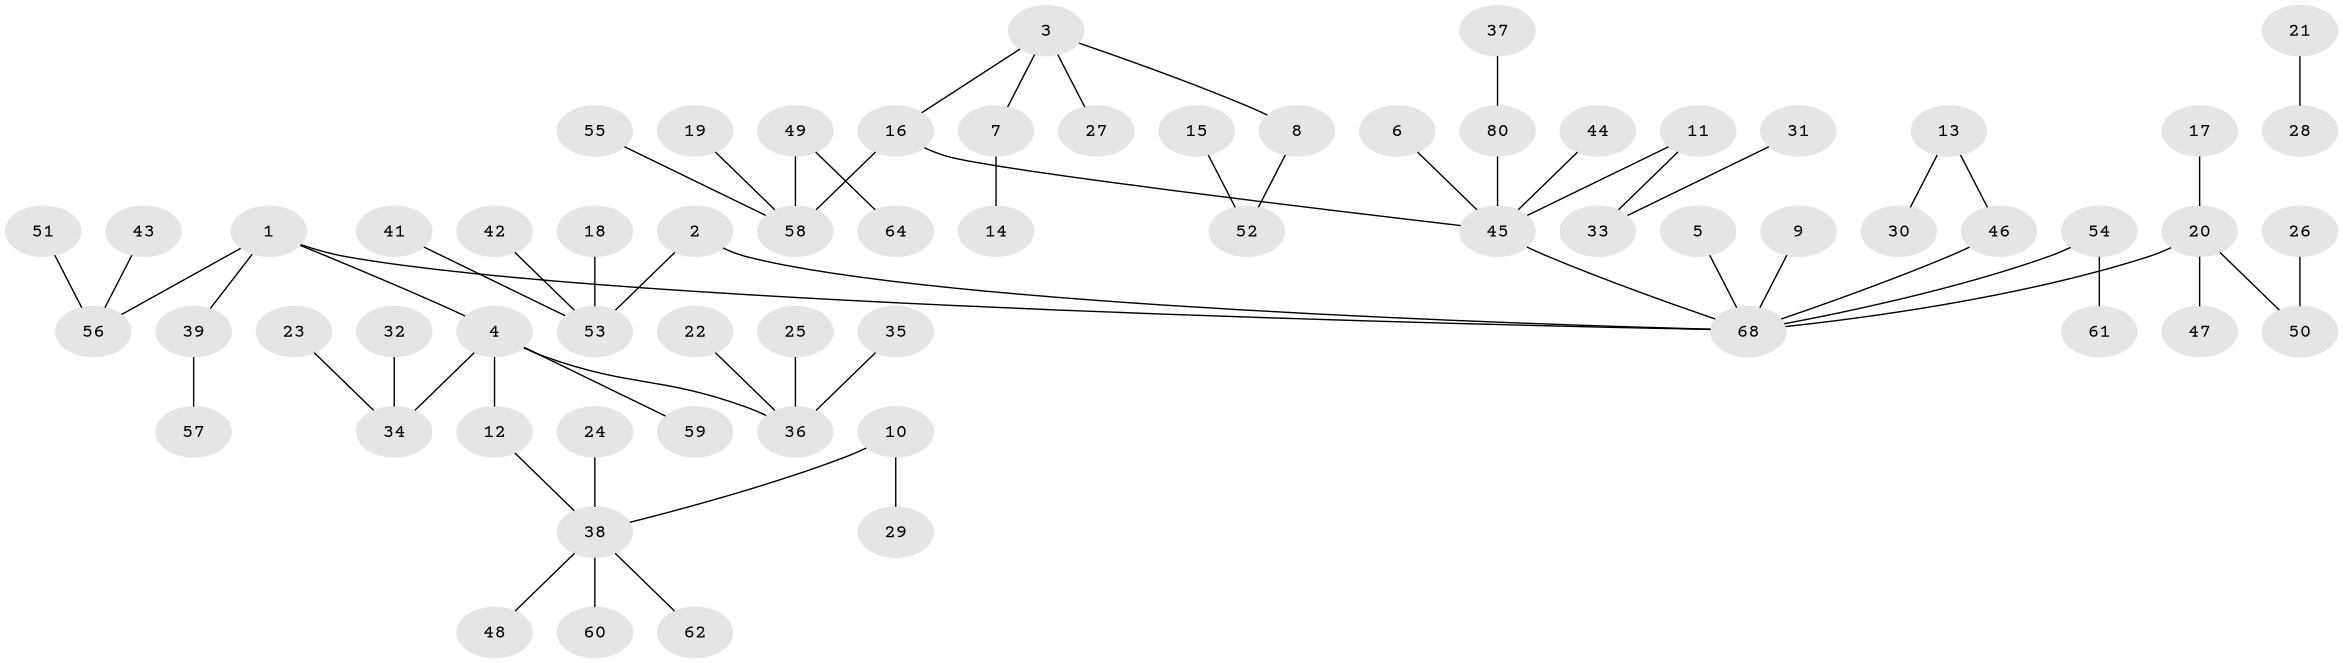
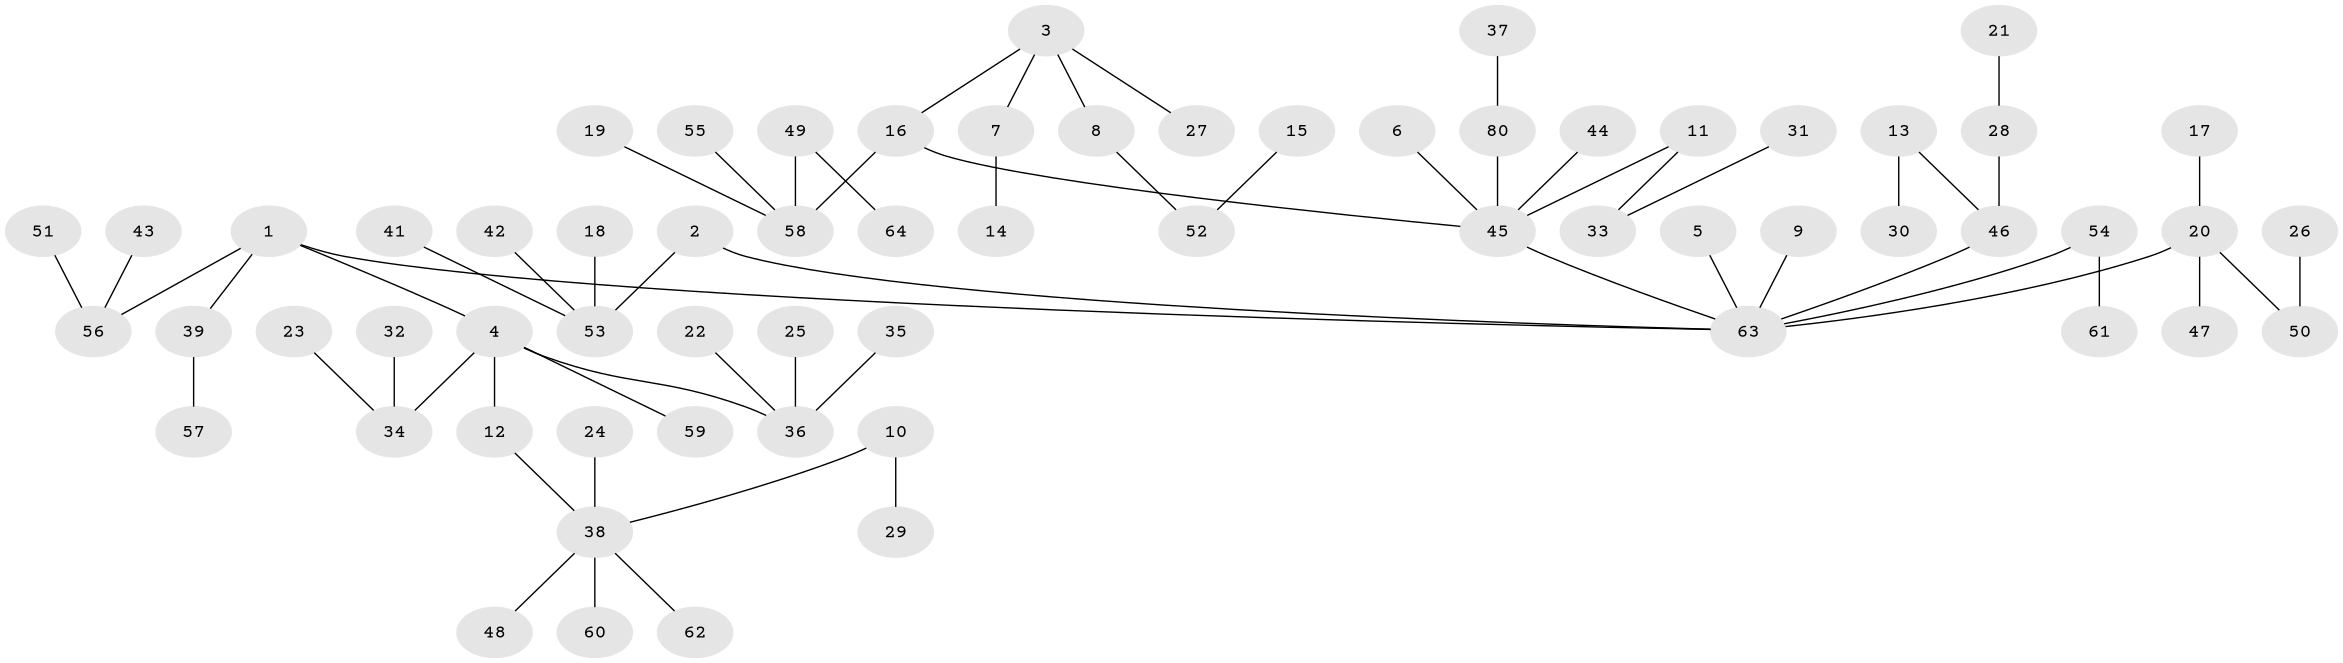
edge "28" -- "46": added
node "68": label "68" -> "63"
